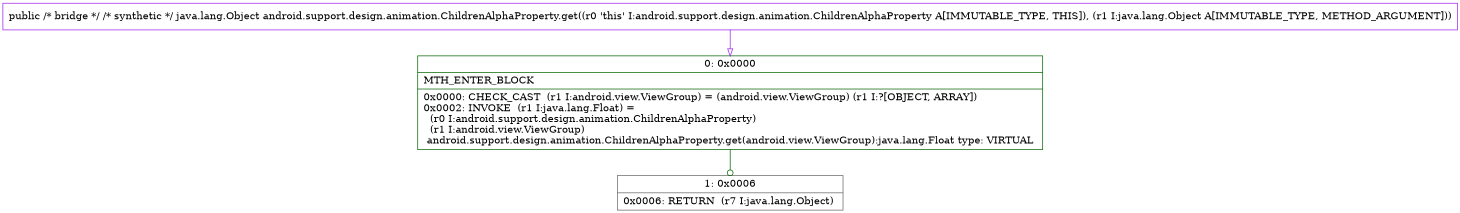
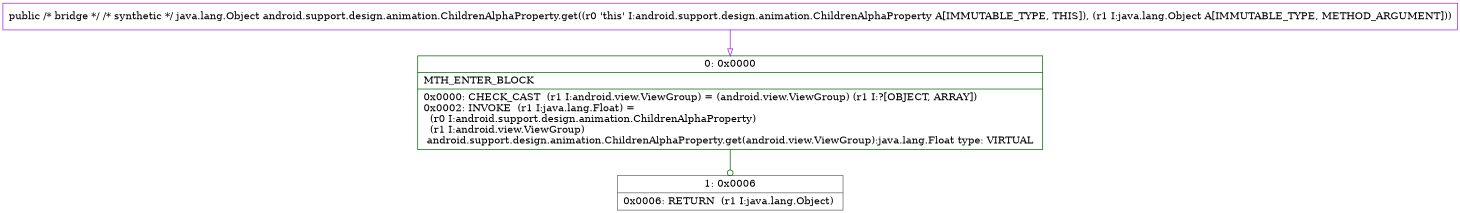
node "1: 0x0006": text "0x0006: RETURN  (r7 I:java.lang.Object)" -> "0x0006: RETURN  (r1 I:java.lang.Object)"
